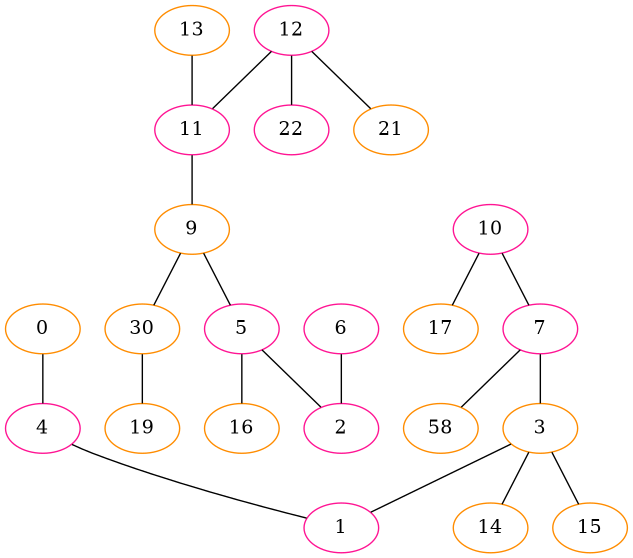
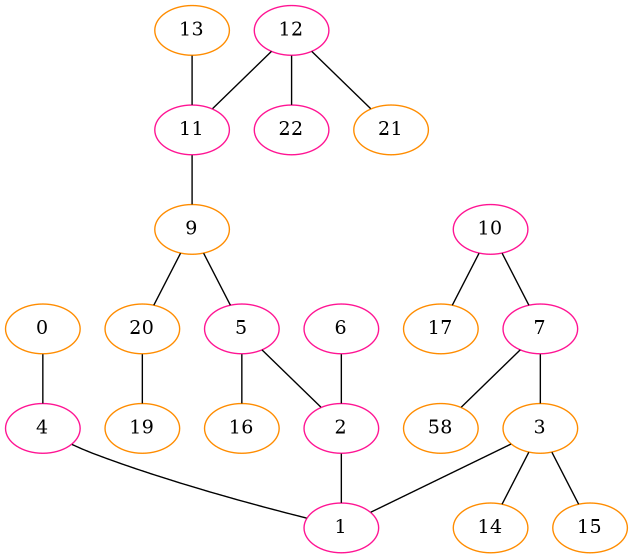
node "30": label "30" -> "20"
edge "2" -- "1": added
